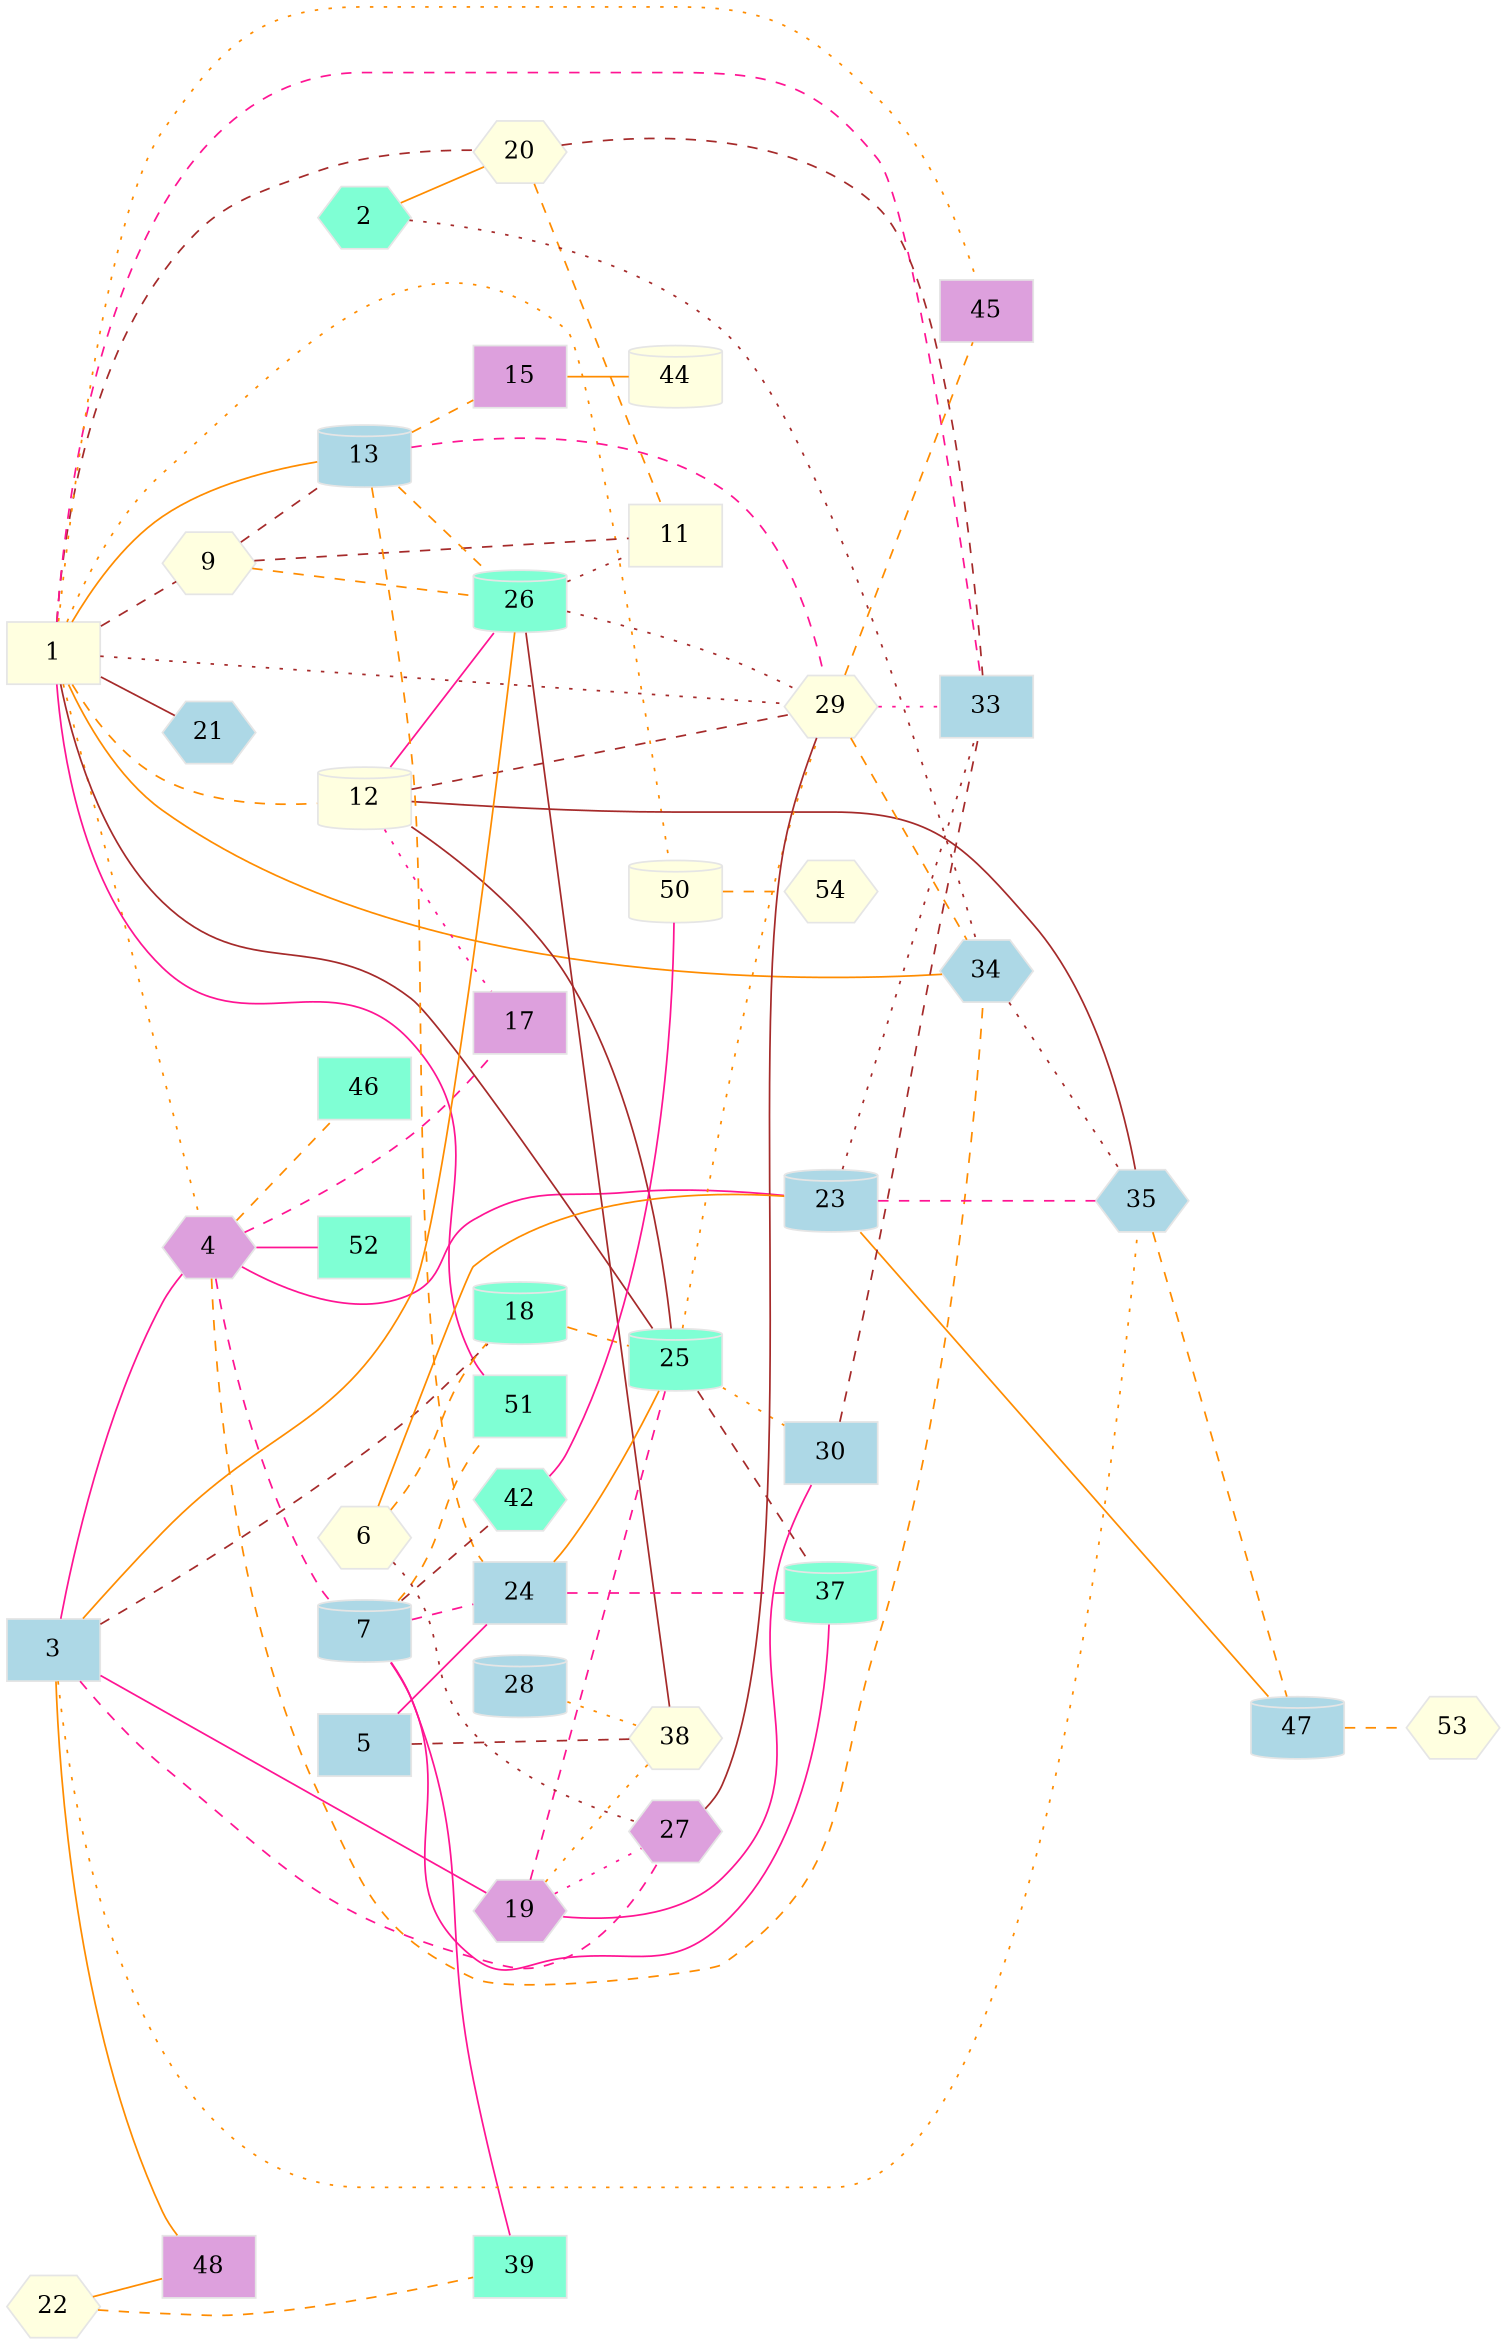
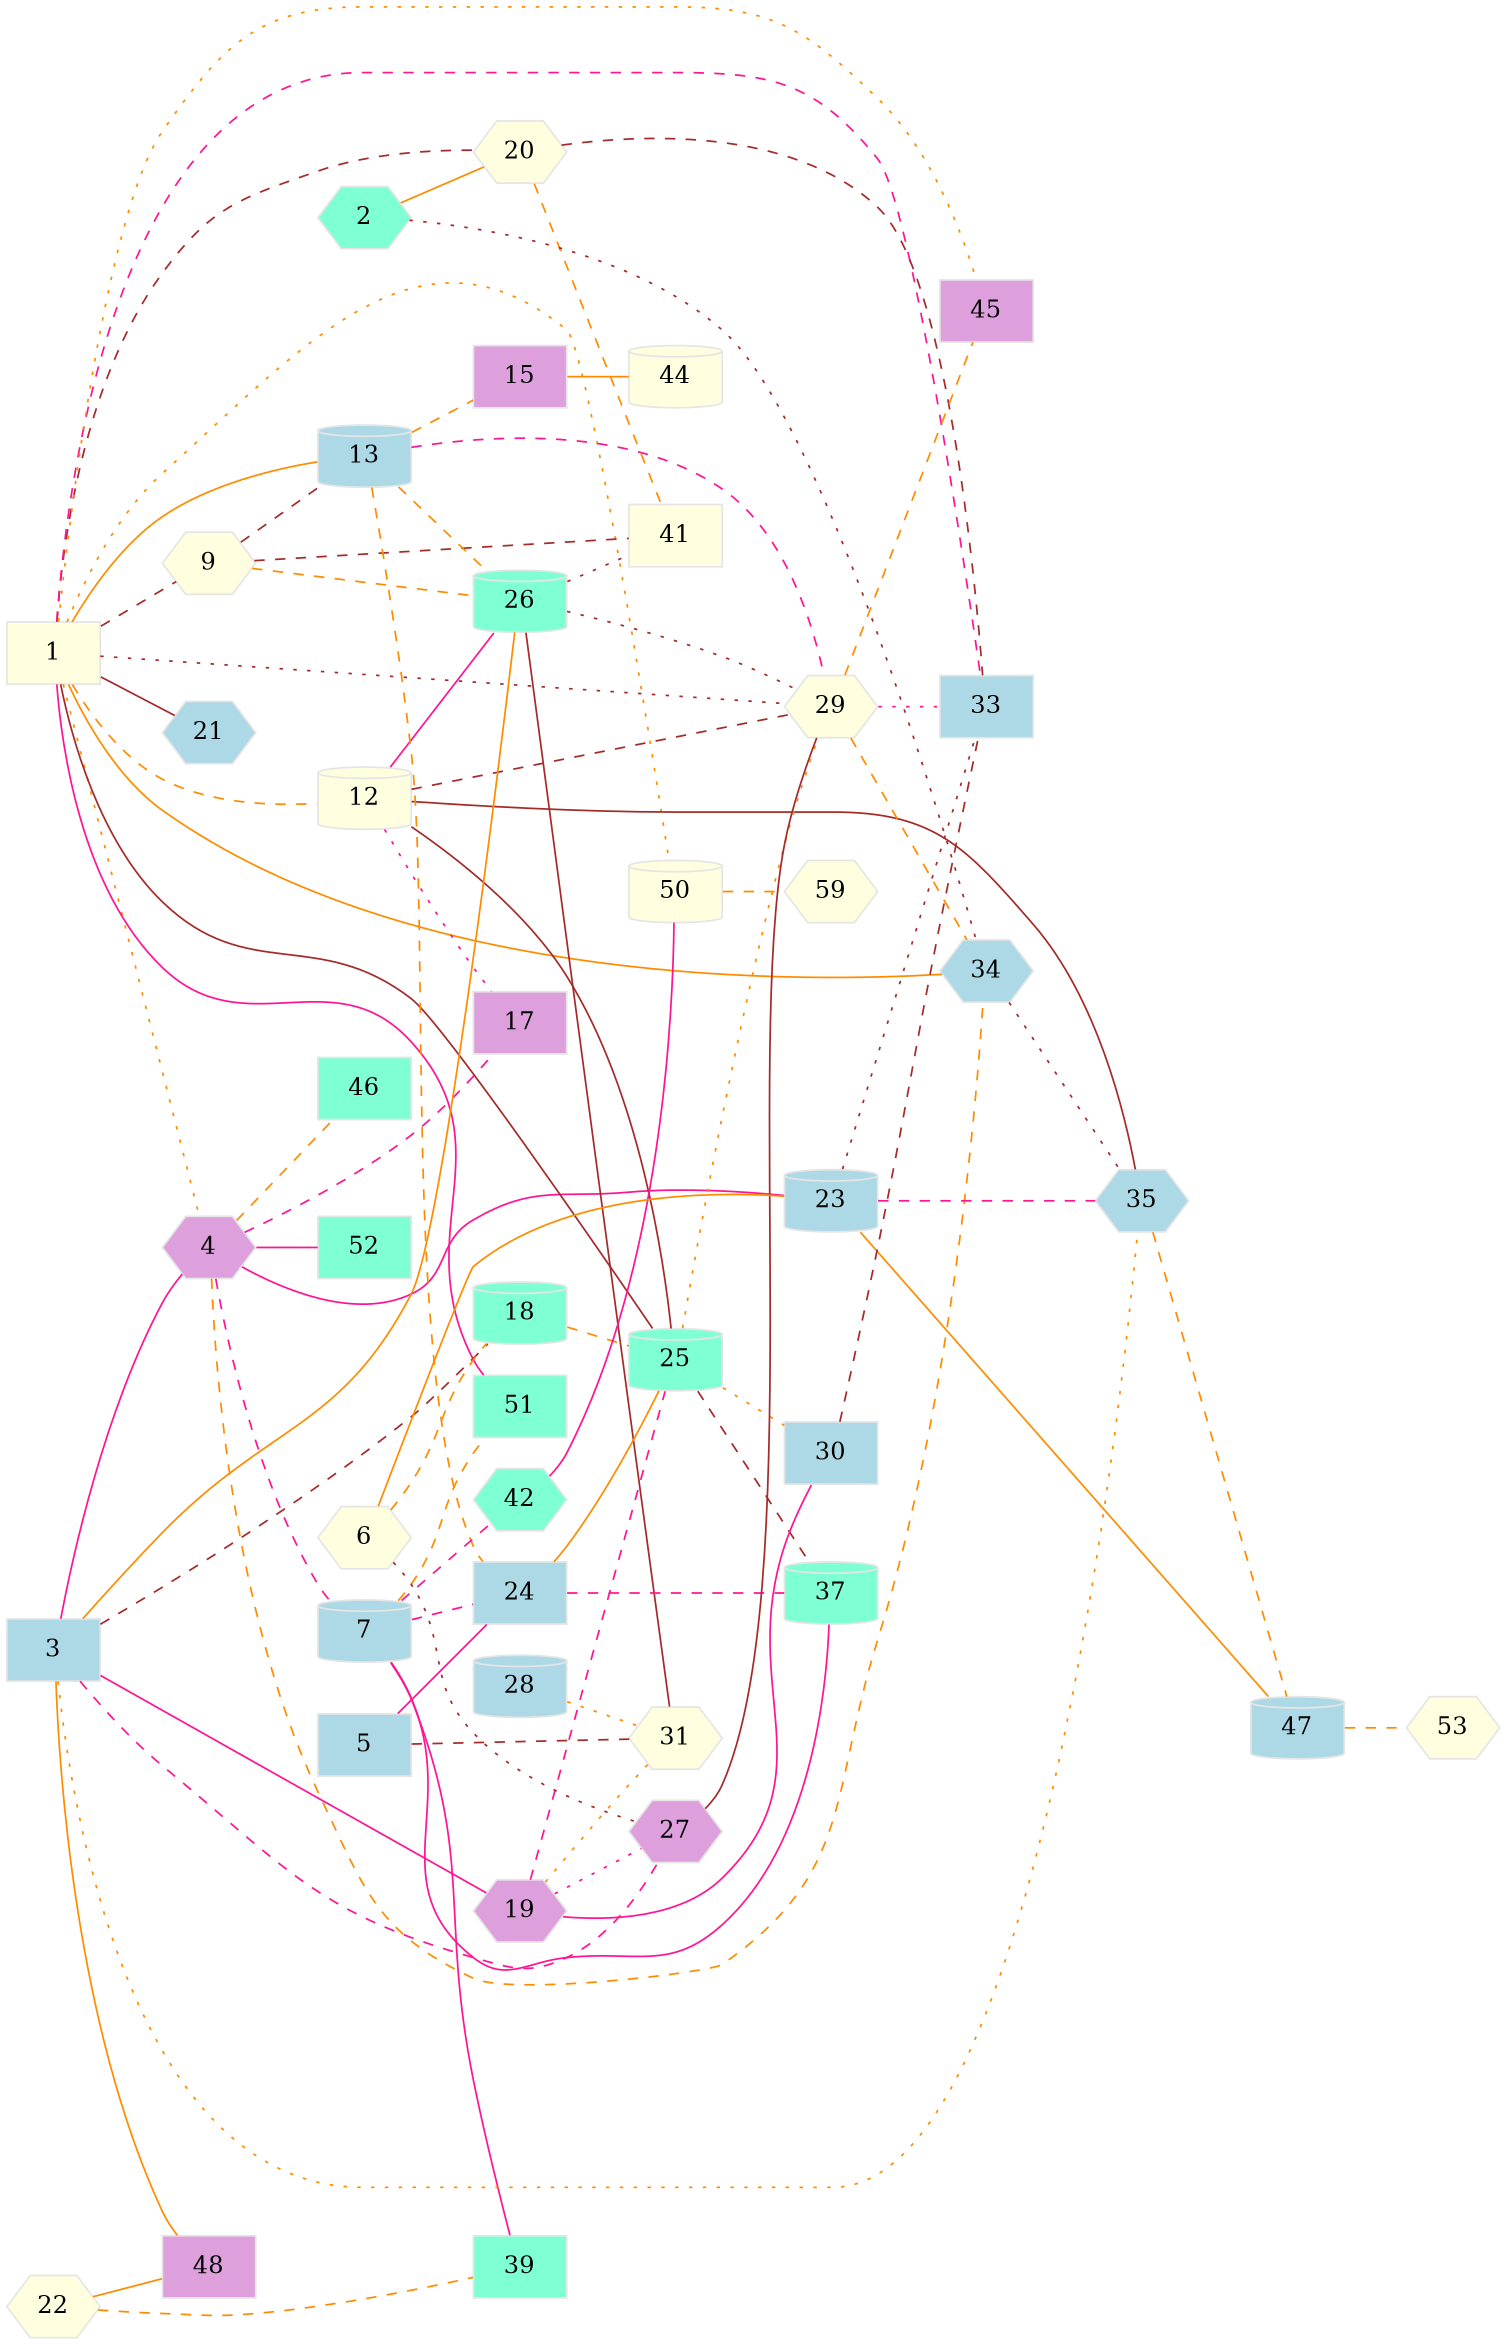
node "11": label "11" -> "41"
node "54": label "54" -> "59"
edge "42" -- "7": color brown -> deeppink
node "38": label "38" -> "31"
